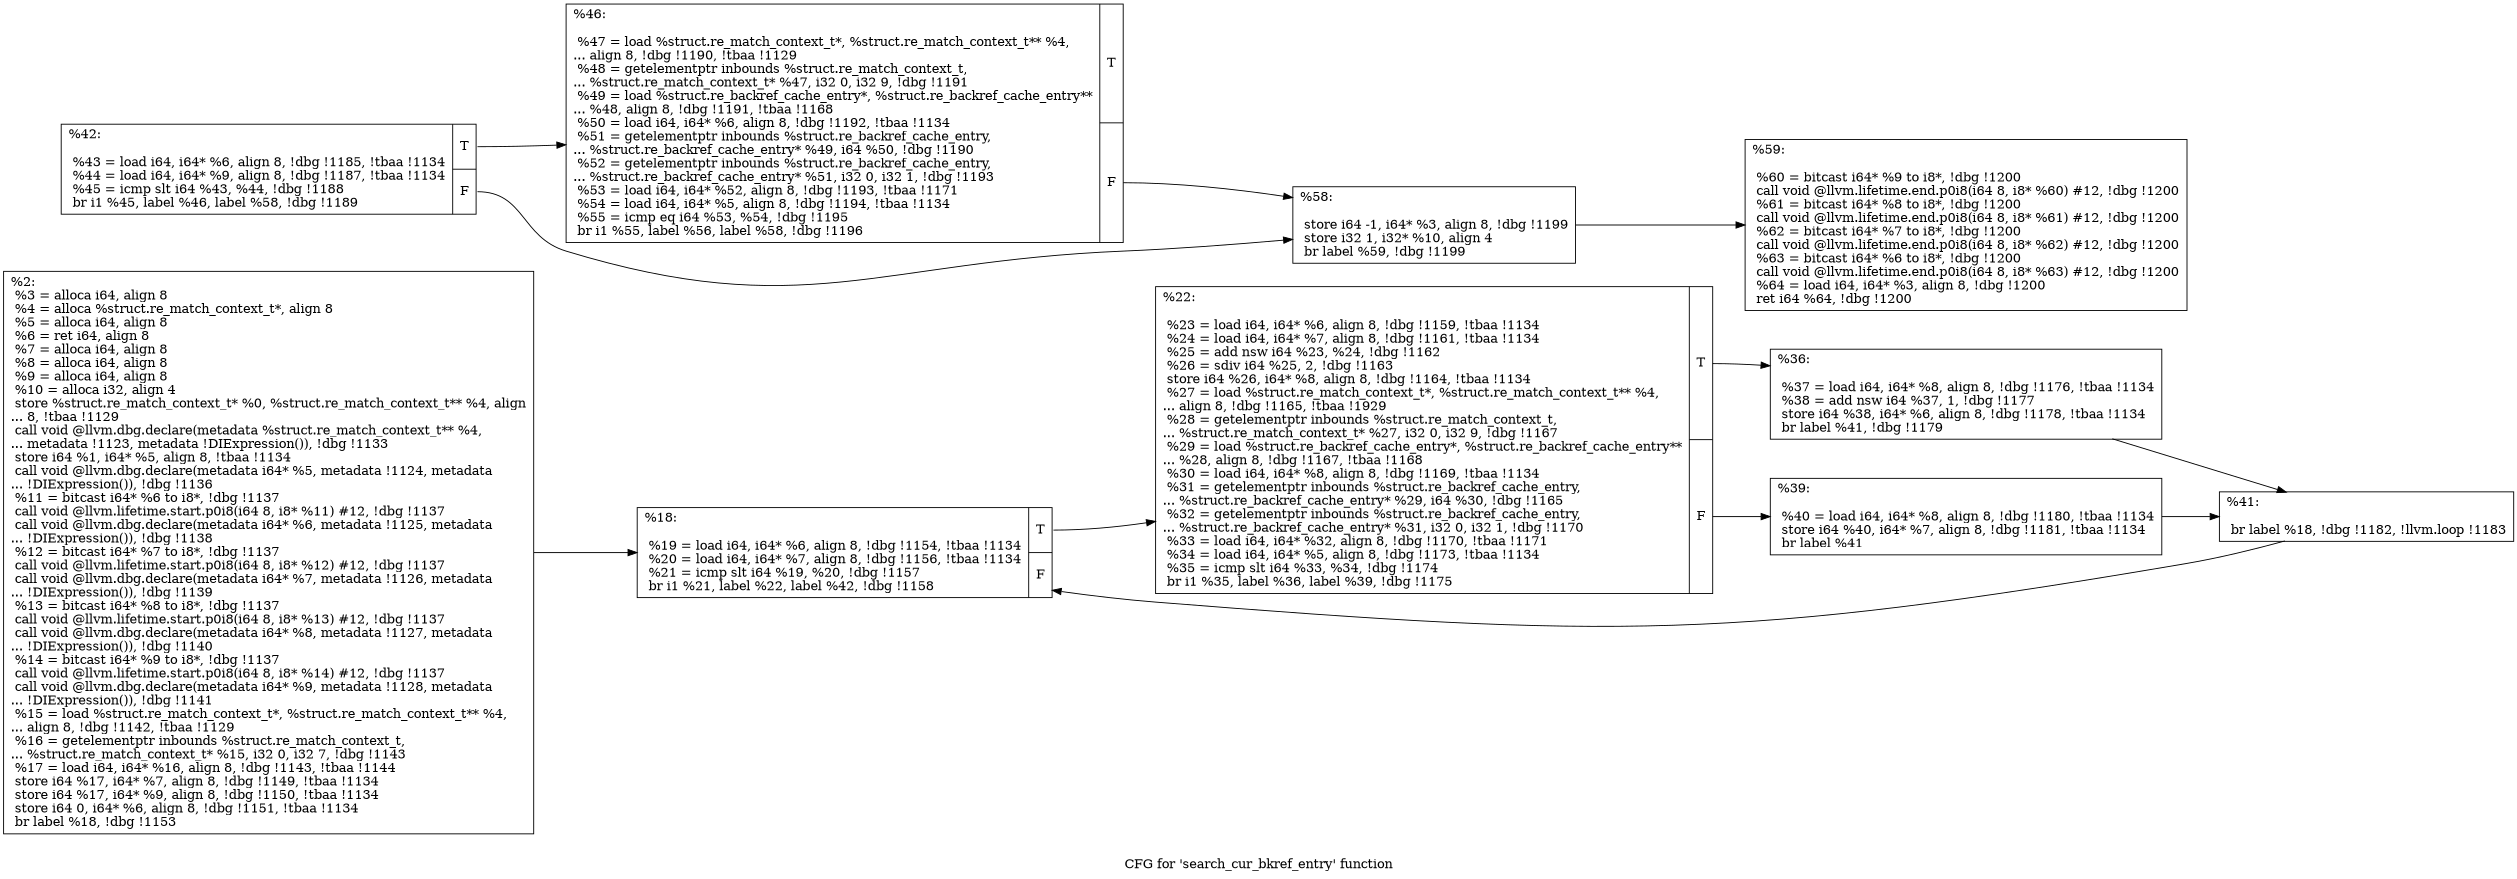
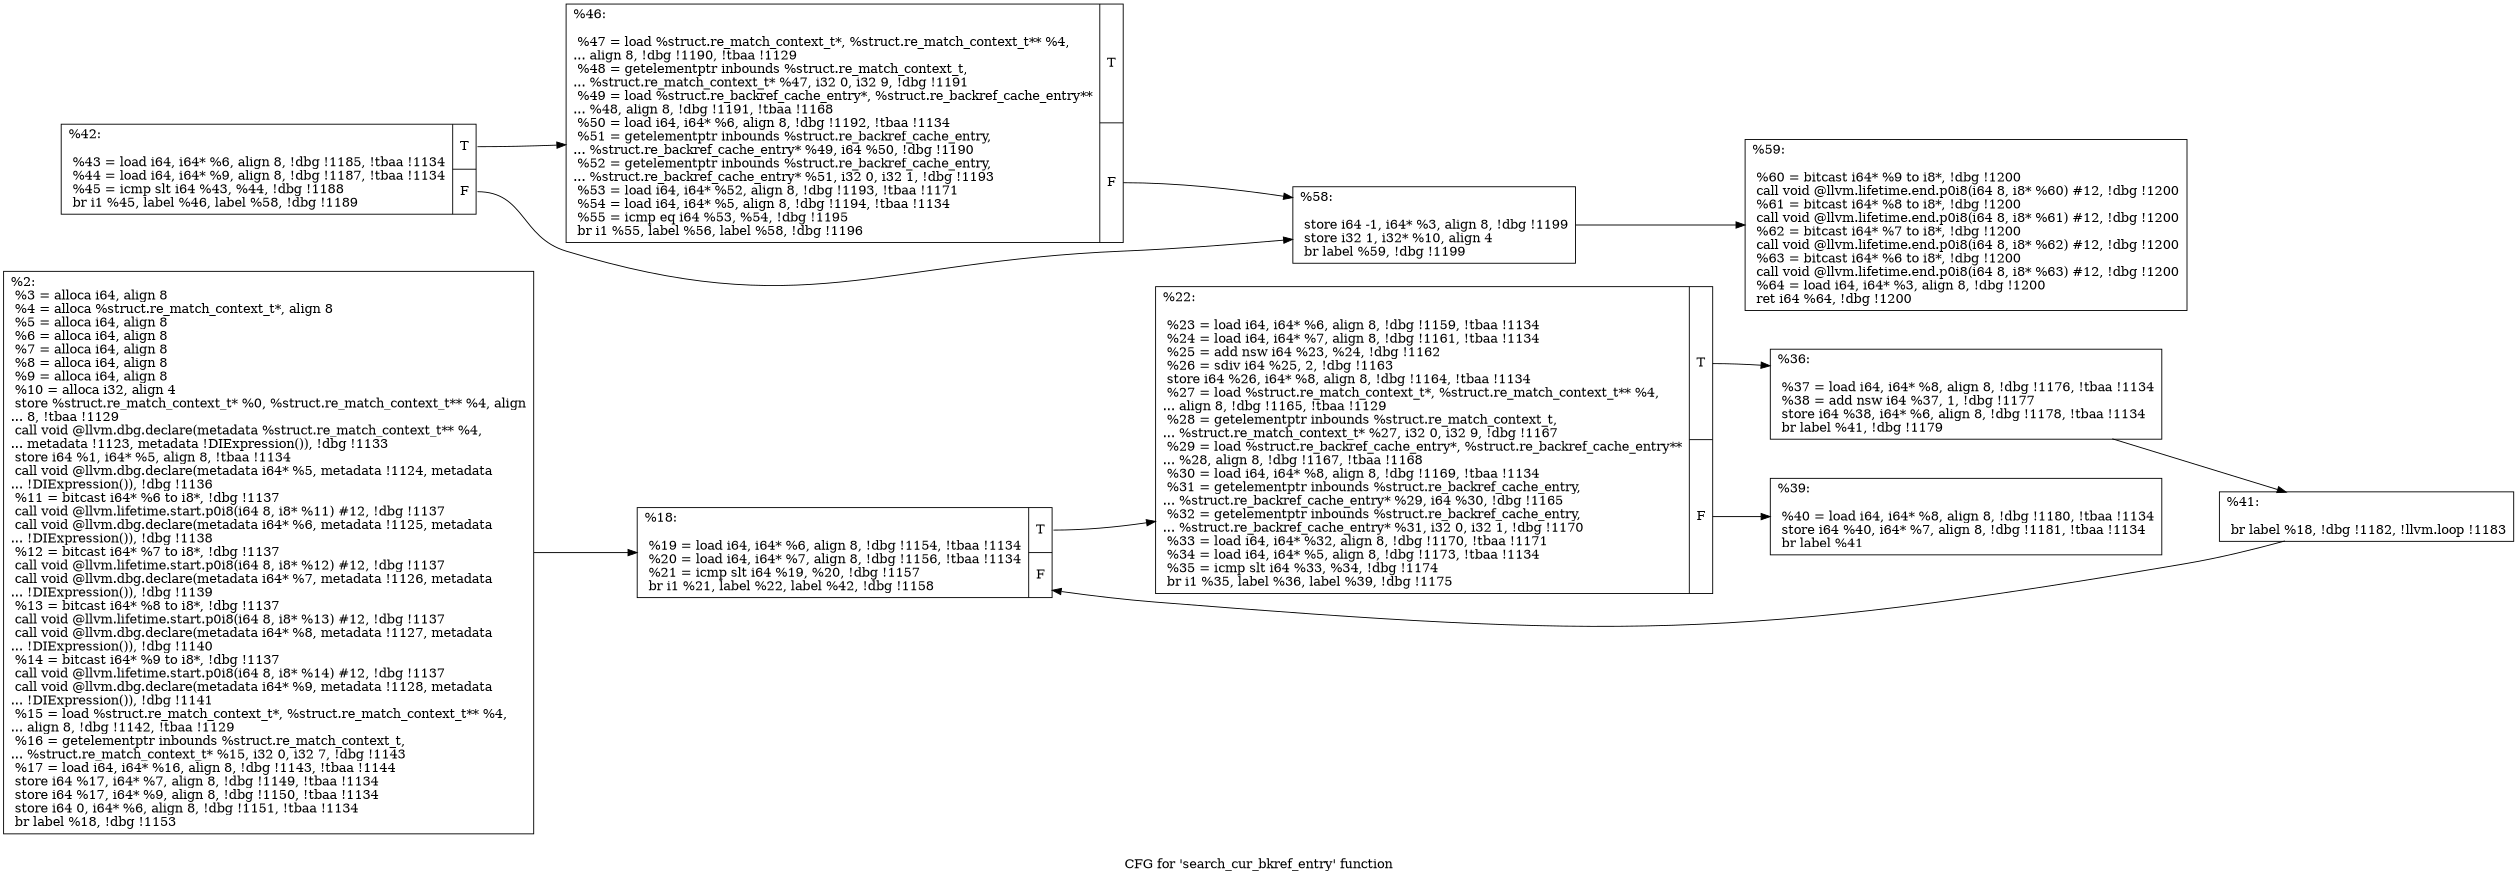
node "%2:": text "%6 = ret i64, align 8" -> "%6 = alloca i64, align 8"
node "%22:": text "... align 8, !dbg !1165, !tbaa !1929" -> "... align 8, !dbg !1165, !tbaa !1129"
edge "%39:" -> "%41:": removed
